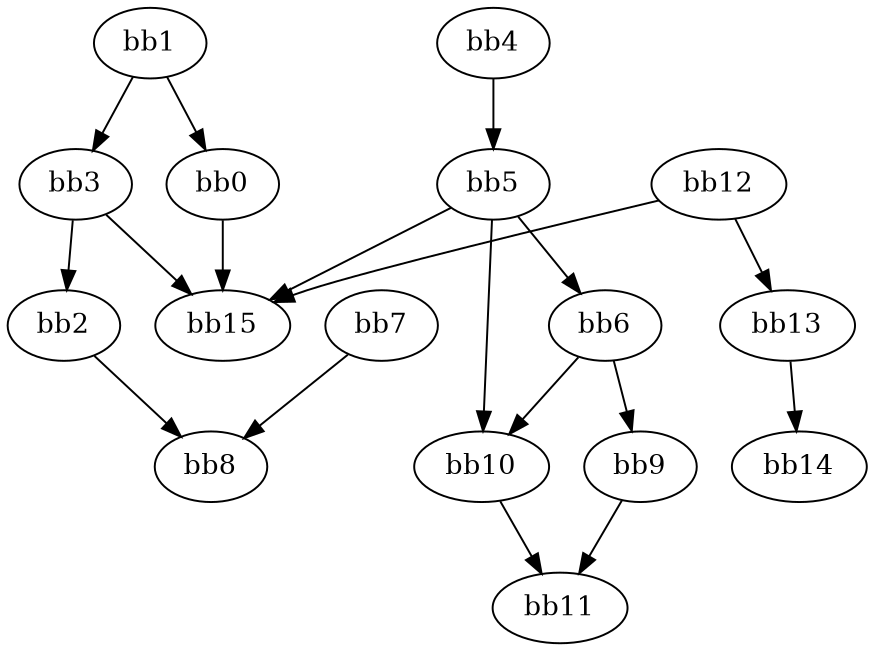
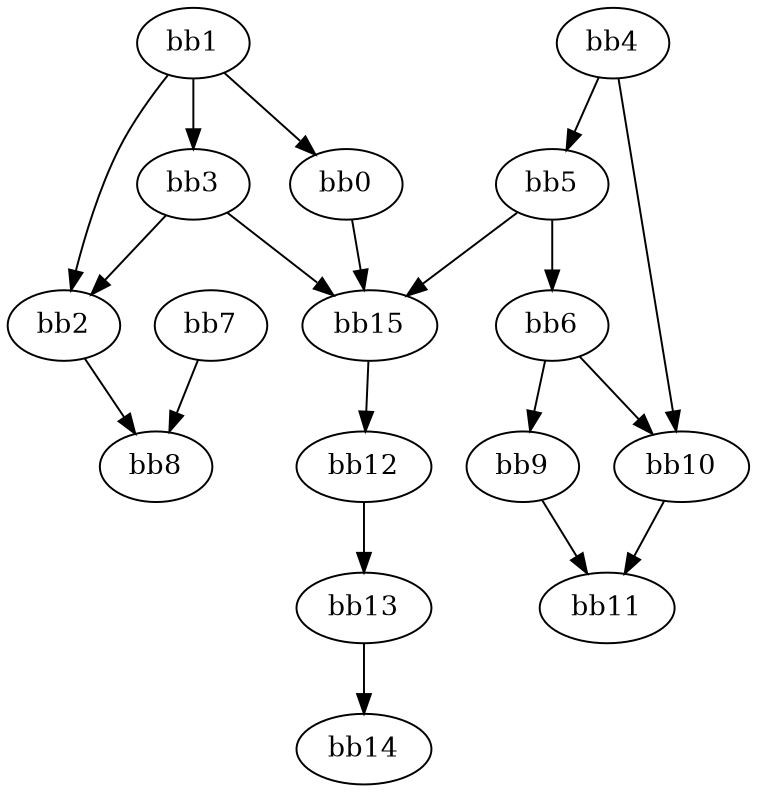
edge "bb1" -> "bb2": added
edge "bb12" -> "bb15": reversed
edge "bb5" -> "bb10": now "bb4" -> "bb10"
